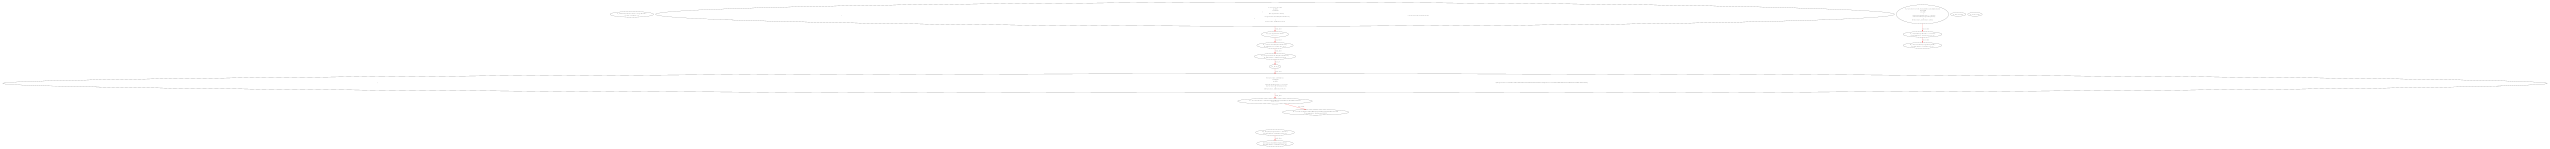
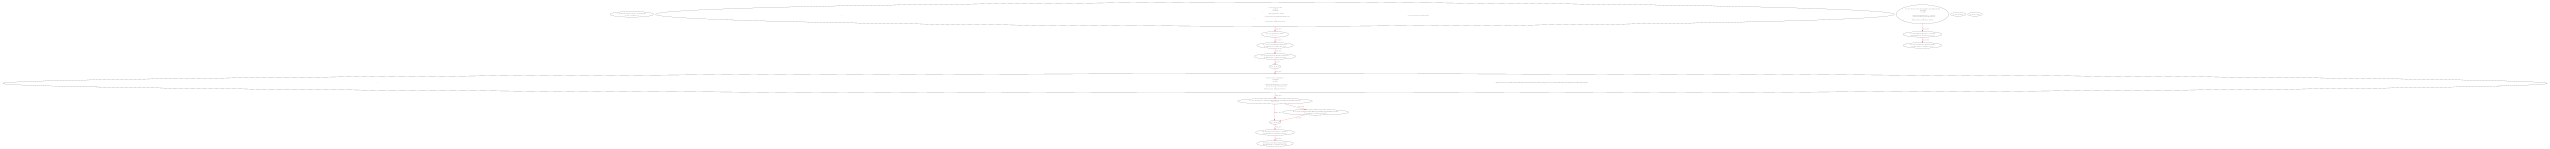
node "21_ end_if": added
